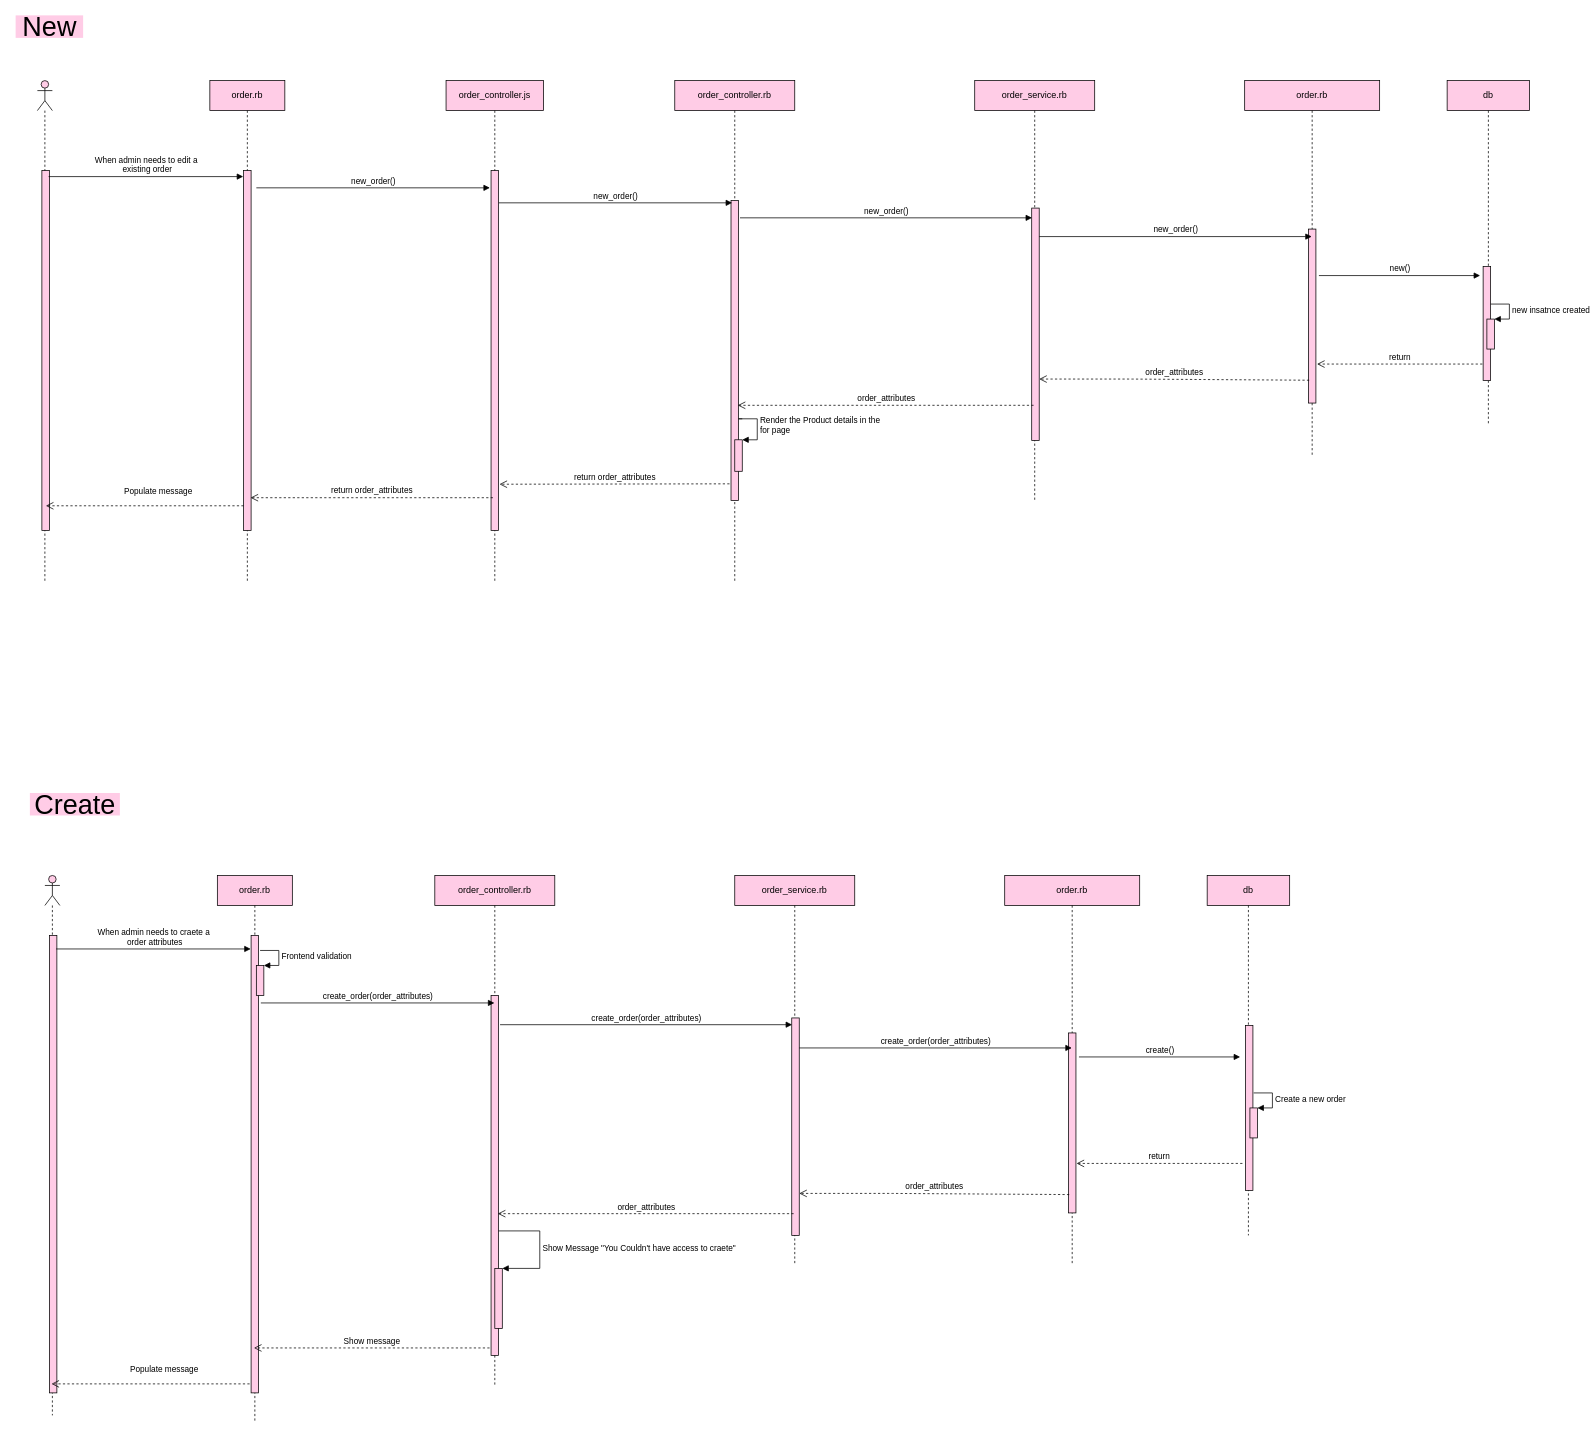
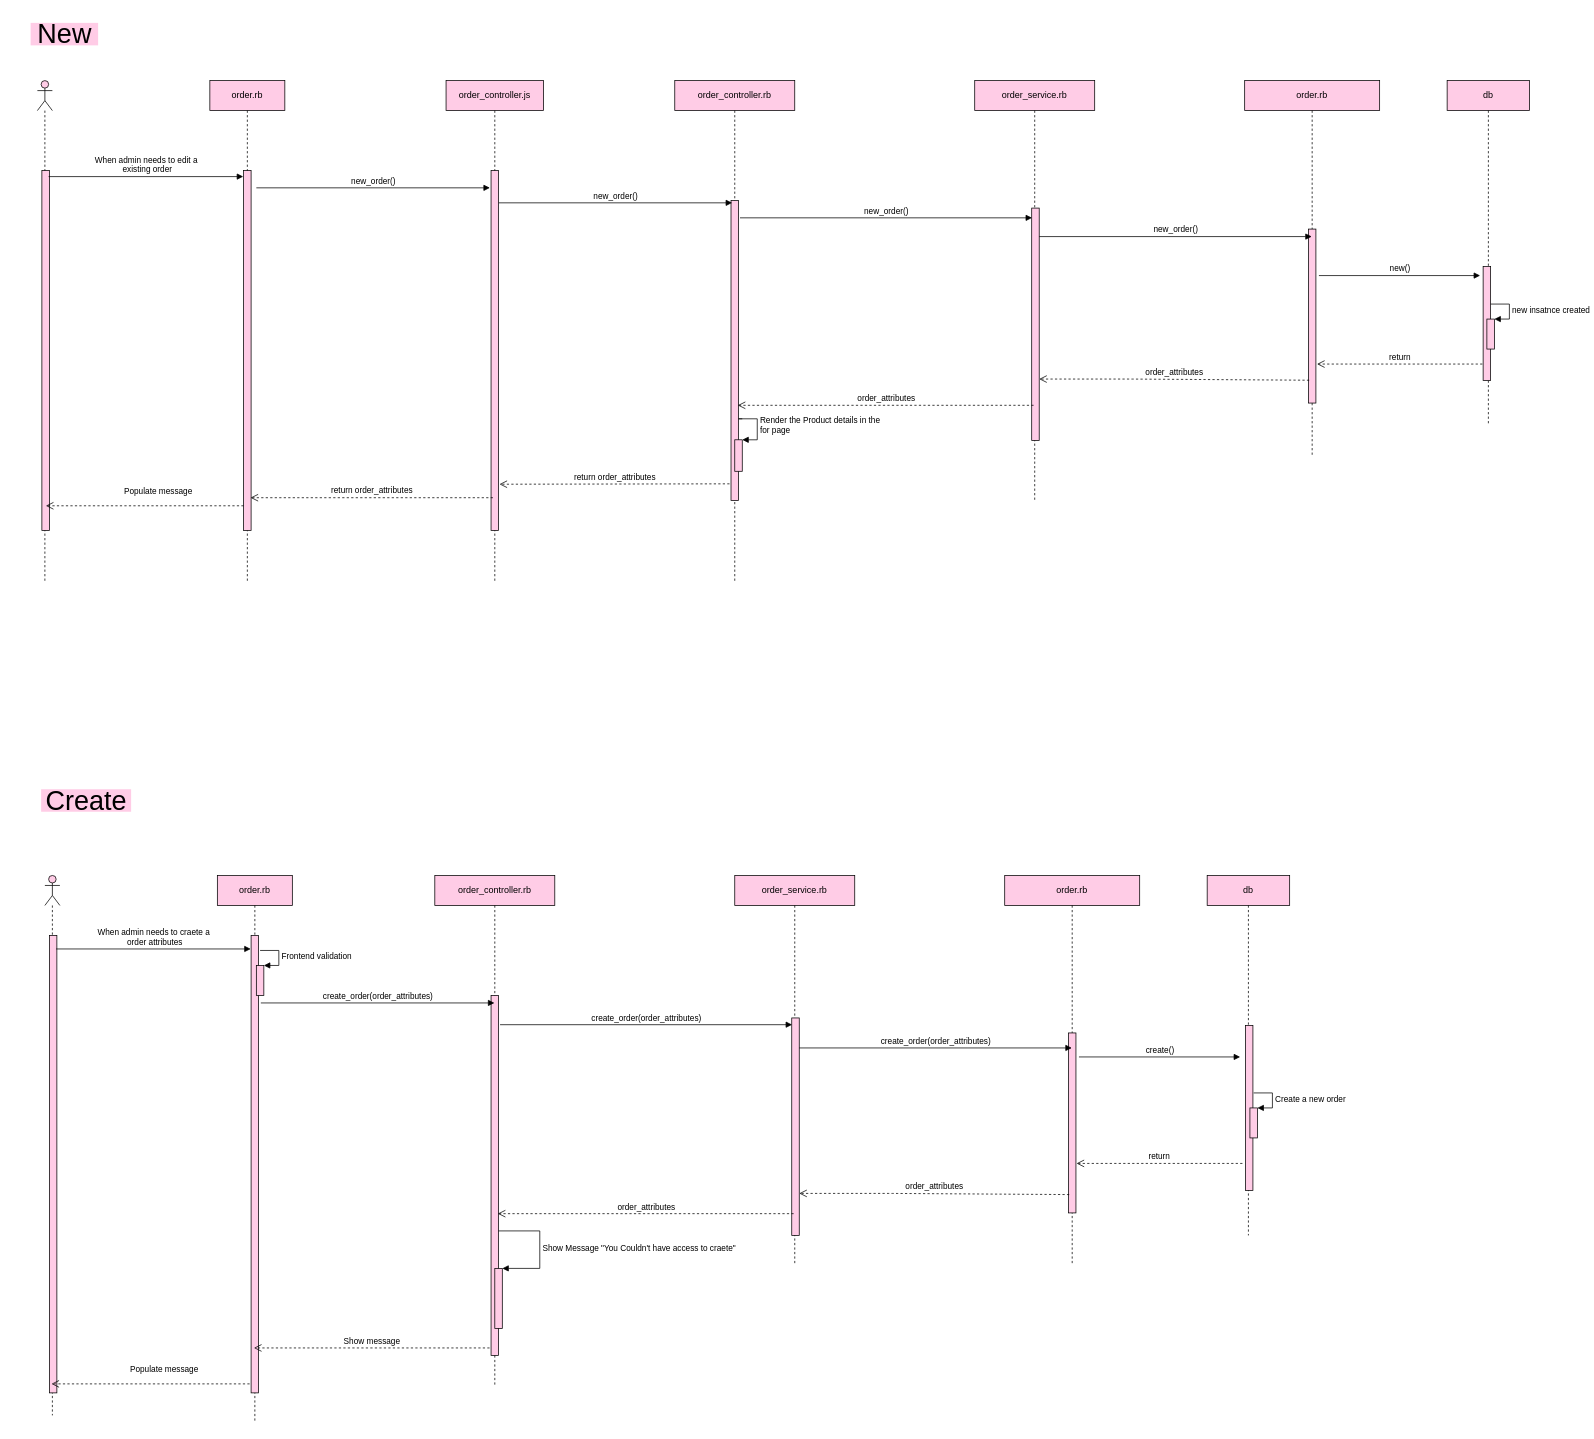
node "New": moved (49, 27) -> (64, 34)
node "Create": moved (75, 804) -> (86, 801)
